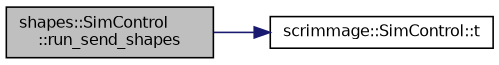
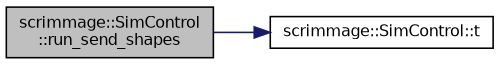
node "shapes::SimControl ::run_send_shapes": label "shapes::SimControl ::run_send_shapes" -> "scrimmage::SimControl ::run_send_shapes"
